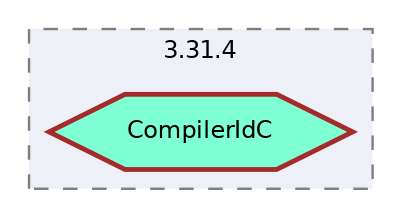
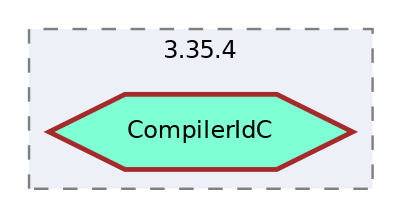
cluster "3.31.4": label "3.31.4" -> "3.35.4"
